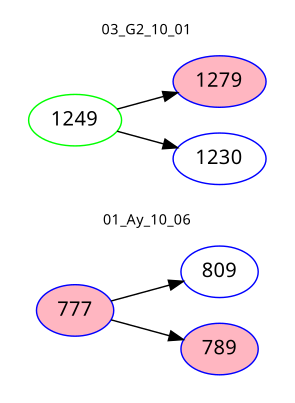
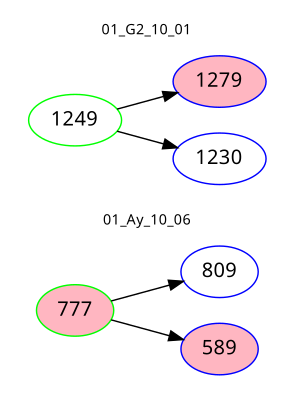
cluster "03_G2_10_01": label "03_G2_10_01" -> "01_G2_10_01"
node "777": color blue -> green
node "789": label "789" -> "589"
